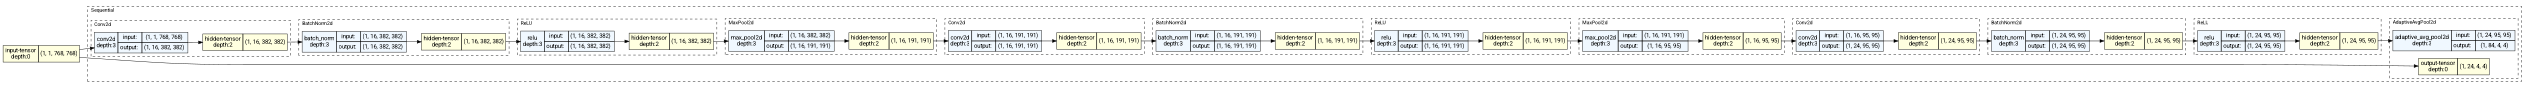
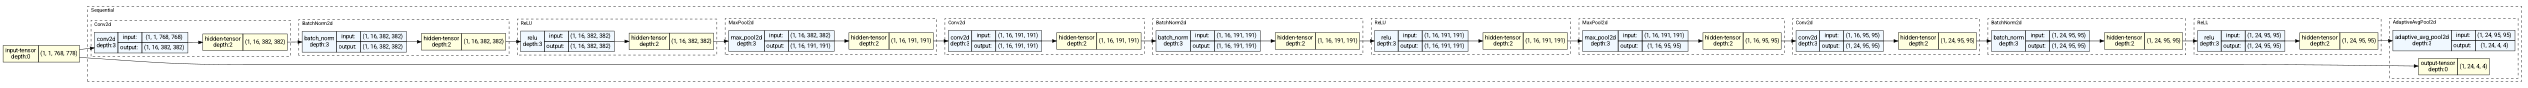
node "adaptive_avg_pool2d": text "(1, 84, 4, 4)" -> "(1, 24, 4, 4)"
node "input-tensor": text "(1, 1, 768, 768)" -> "(1, 1, 768, 778)"
